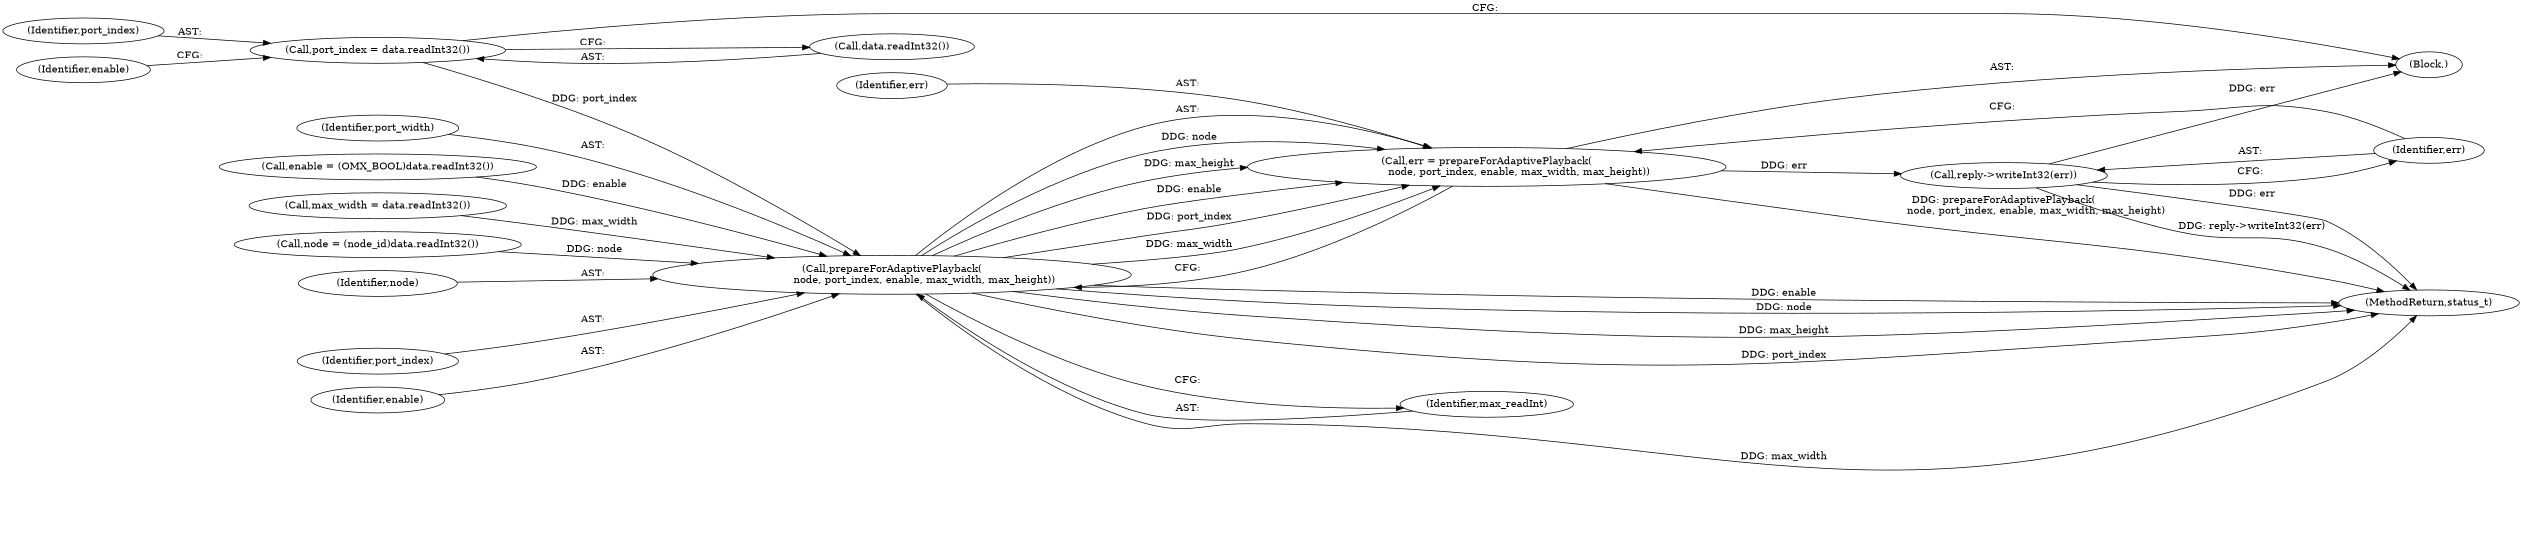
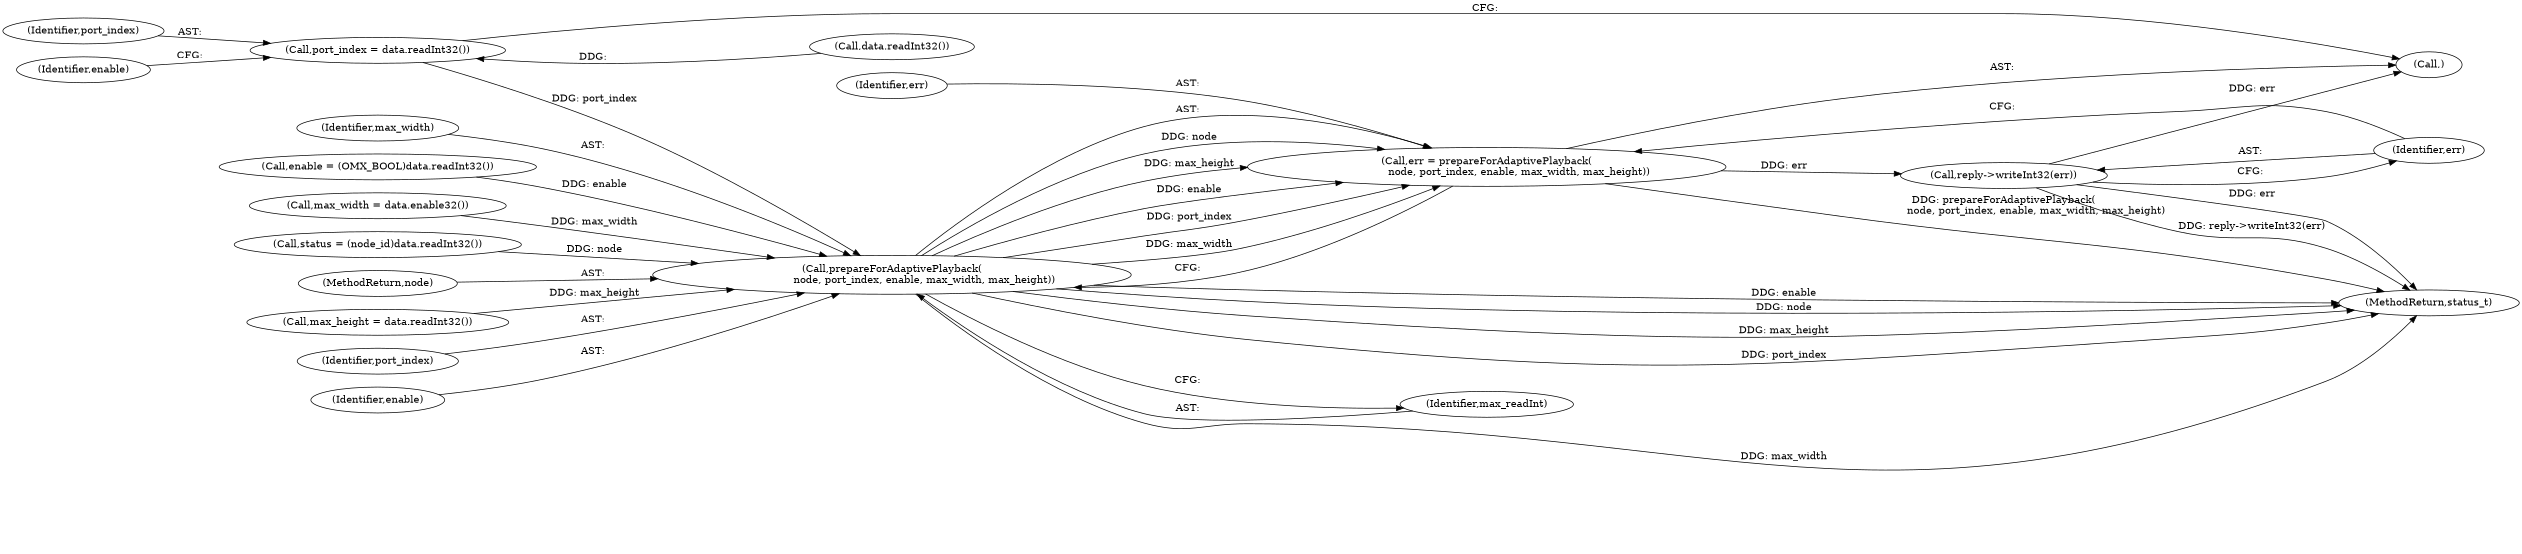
edge "(Call,port_index = data.readInt32())" -> "(Call,data.readInt32())": removed, label "CFG:"
edge "(Call,data.readInt32())" -> "(Call,port_index = data.readInt32())": label "AST: " -> "DDG: "
node "(Block,)": label "(Block,)" -> "(Call,)"
node "(Identifier,port_width)": label "(Identifier,port_width)" -> "(Identifier,max_width)"
node "(Call,max_width = data.readInt32())": label "(Call,max_width = data.readInt32())" -> "(Call,max_width = data.enable32())"
node "(Call,node = (node_id)data.readInt32())": label "(Call,node = (node_id)data.readInt32())" -> "(Call,status = (node_id)data.readInt32())"
node "(Identifier,node)": label "(Identifier,node)" -> "(MethodReturn,node)"
node "(Call,max_height = data.readInt32())": added
